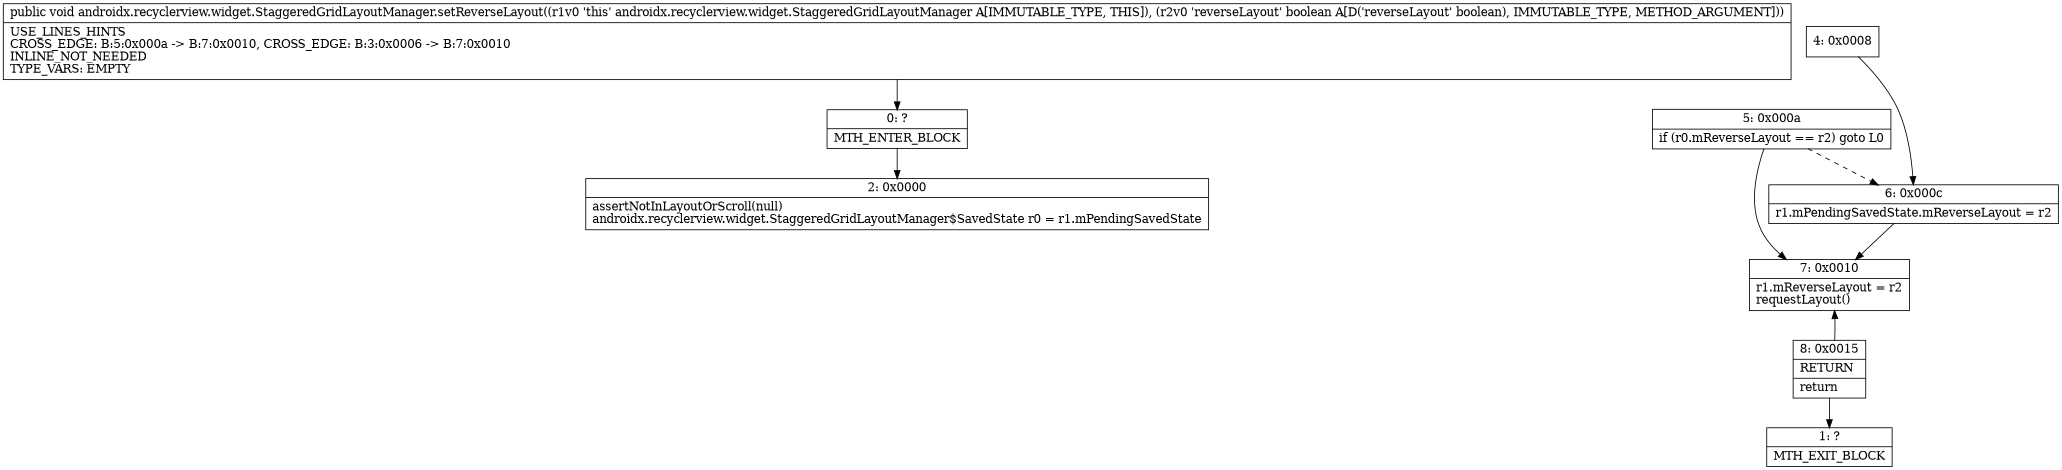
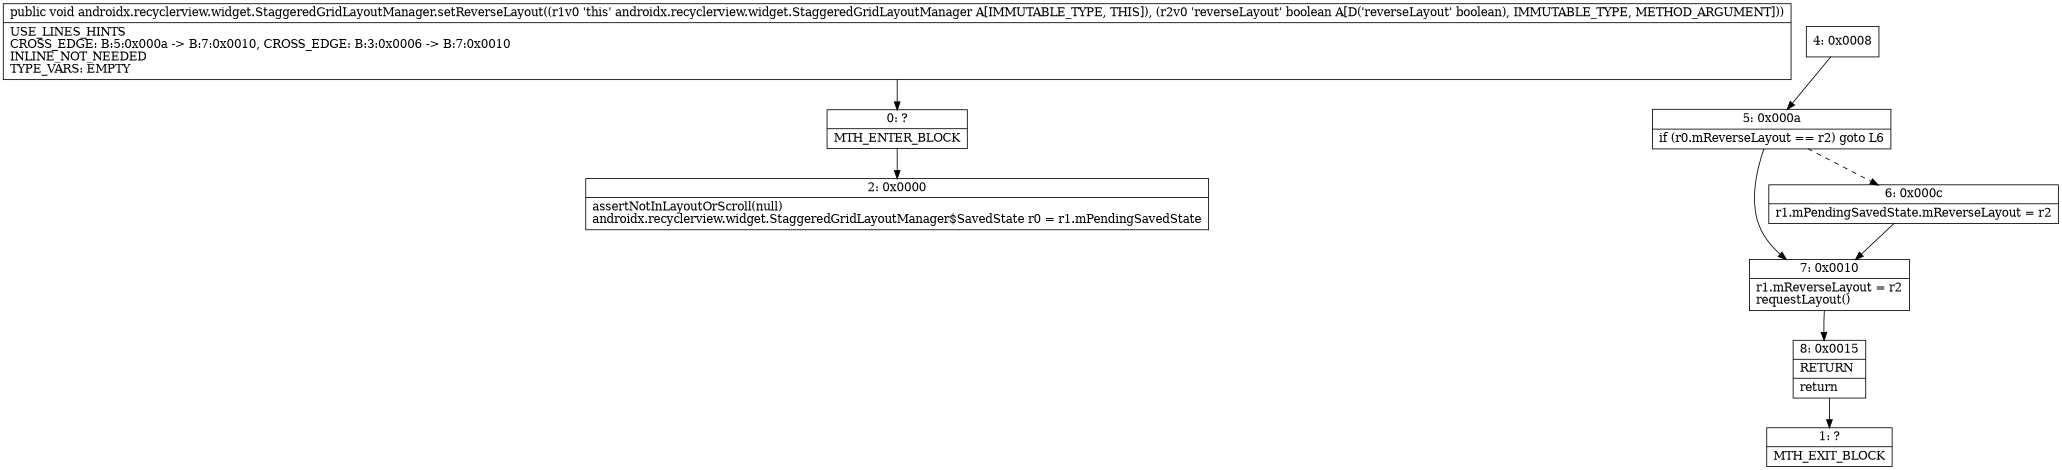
edge "4: 0x0008" -> "6: 0x000c": now "4: 0x0008" -> "5: 0x000a"
node "5: 0x000a": text "if (r0.mReverseLayout == r2) goto L0" -> "if (r0.mReverseLayout == r2) goto L6"
edge "8: 0x0015" -> "7: 0x0010": reversed
